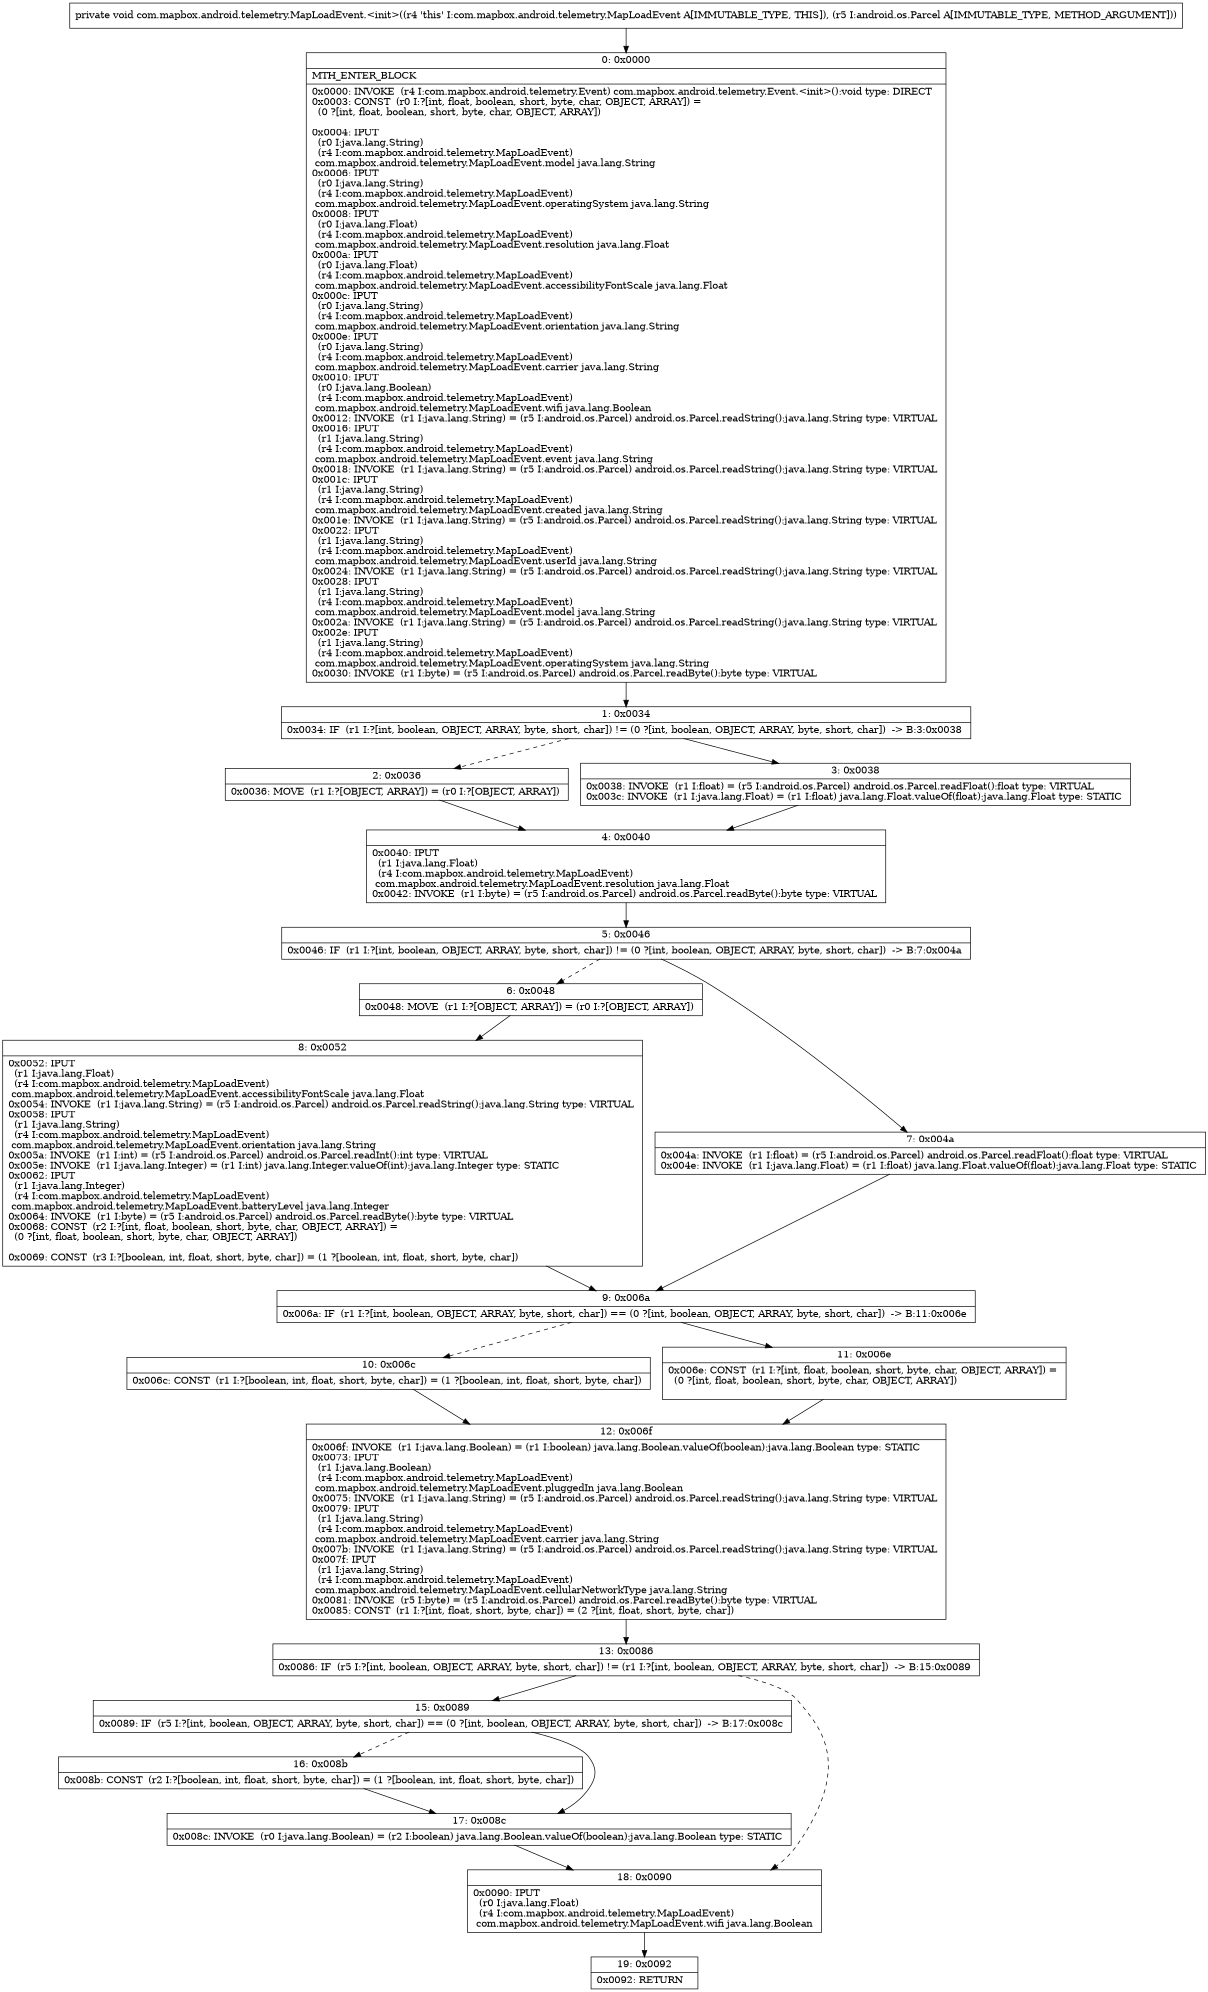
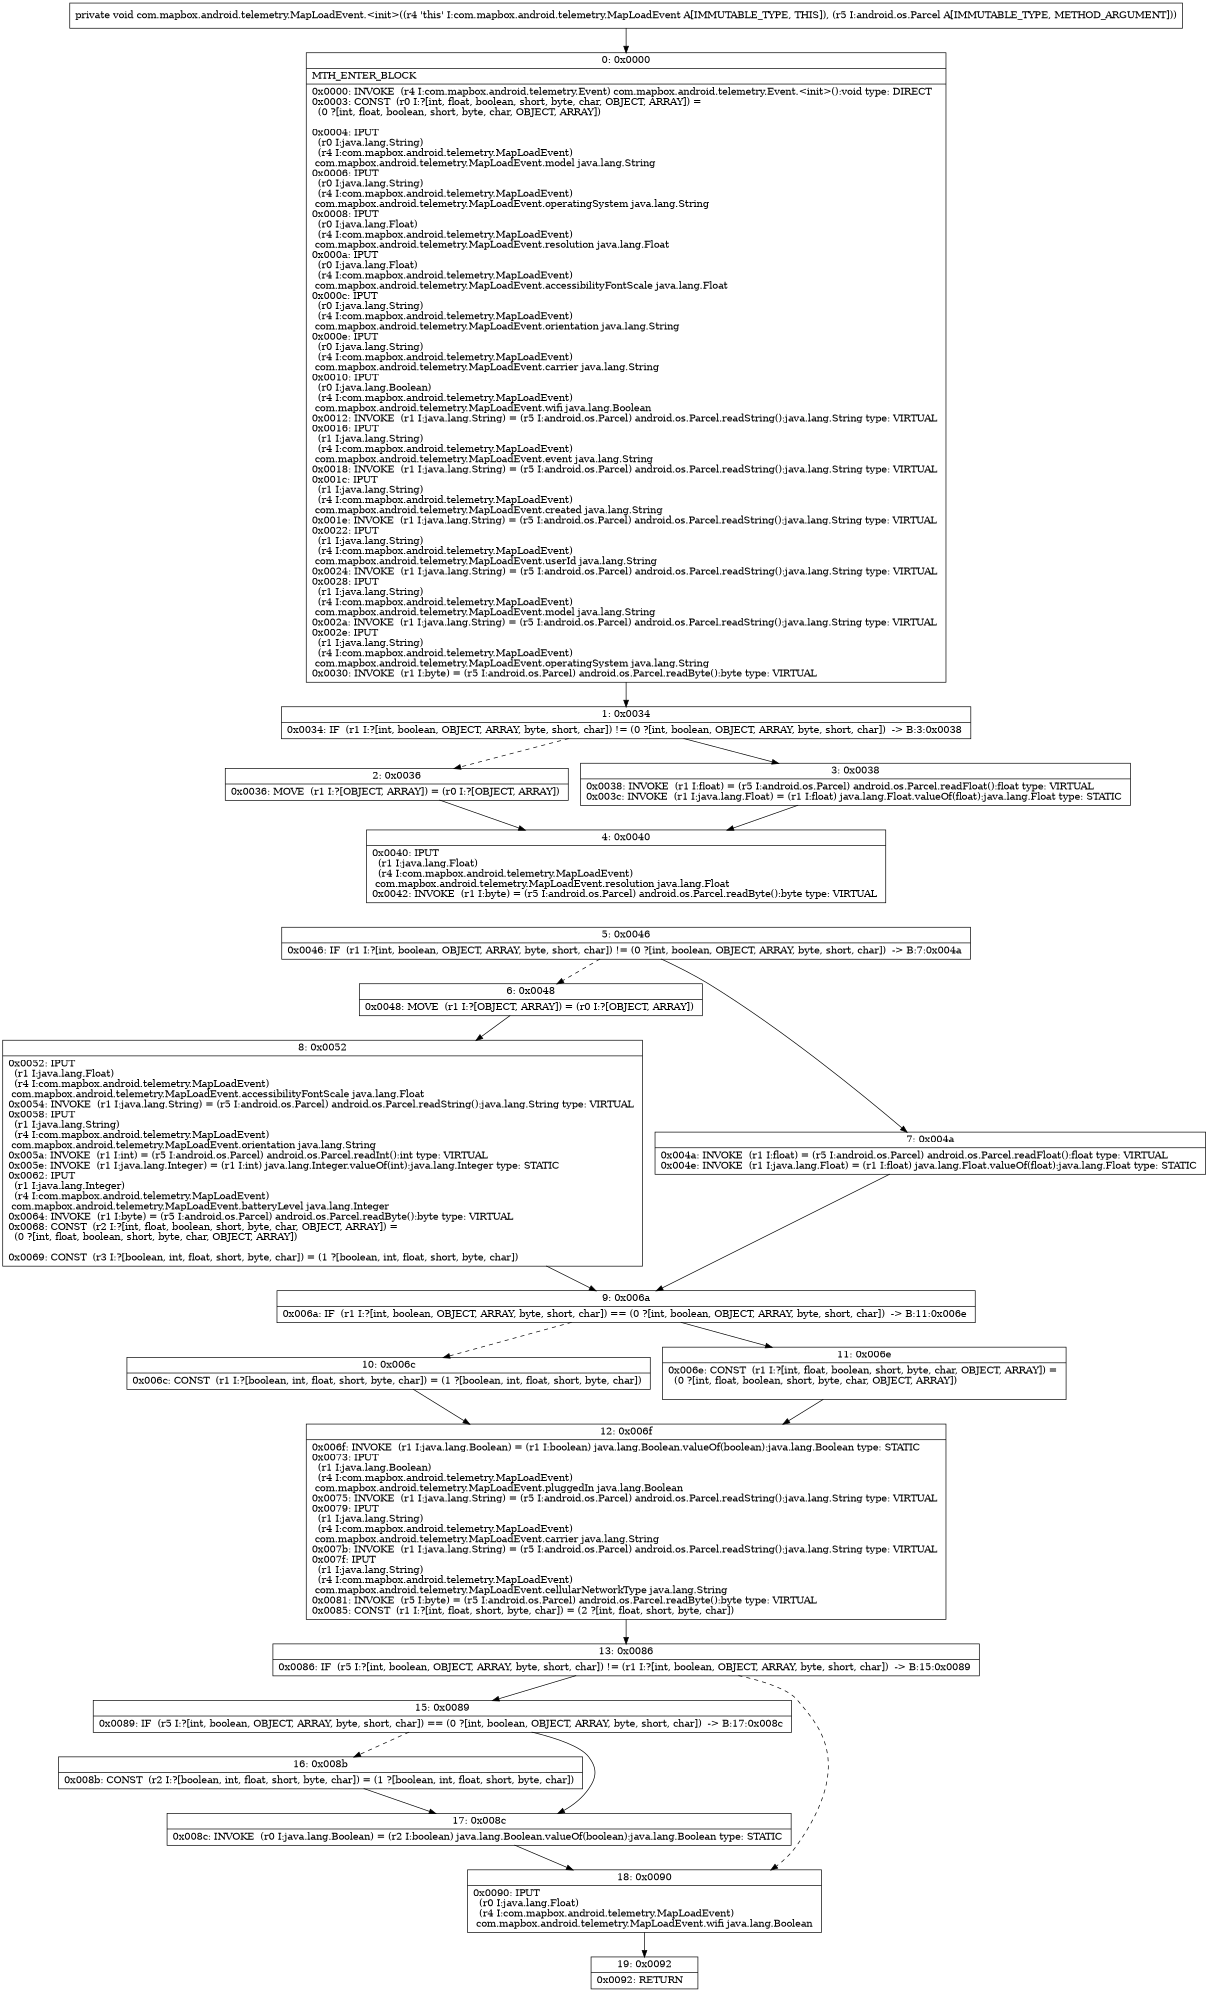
edge "4: 0x0040" -> "5: 0x0046": removed
